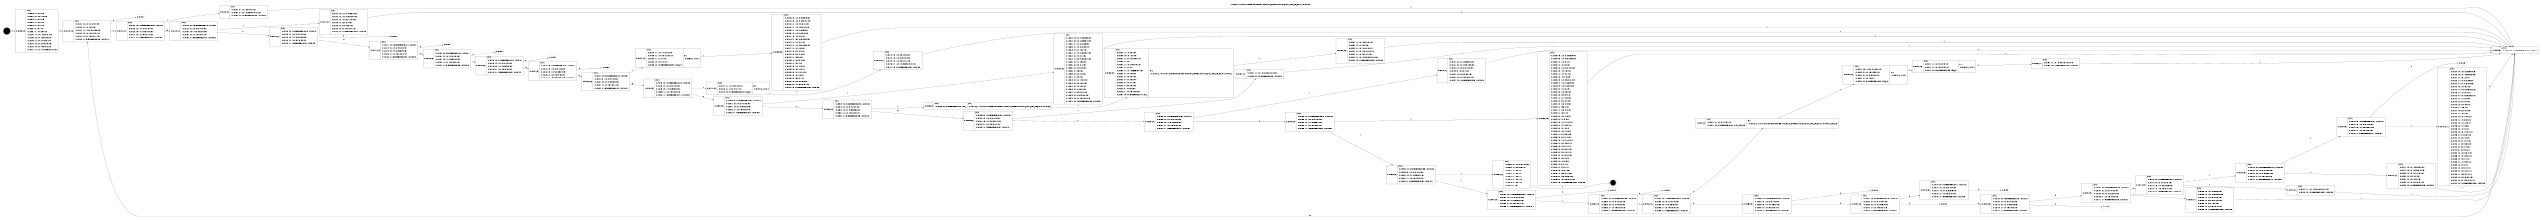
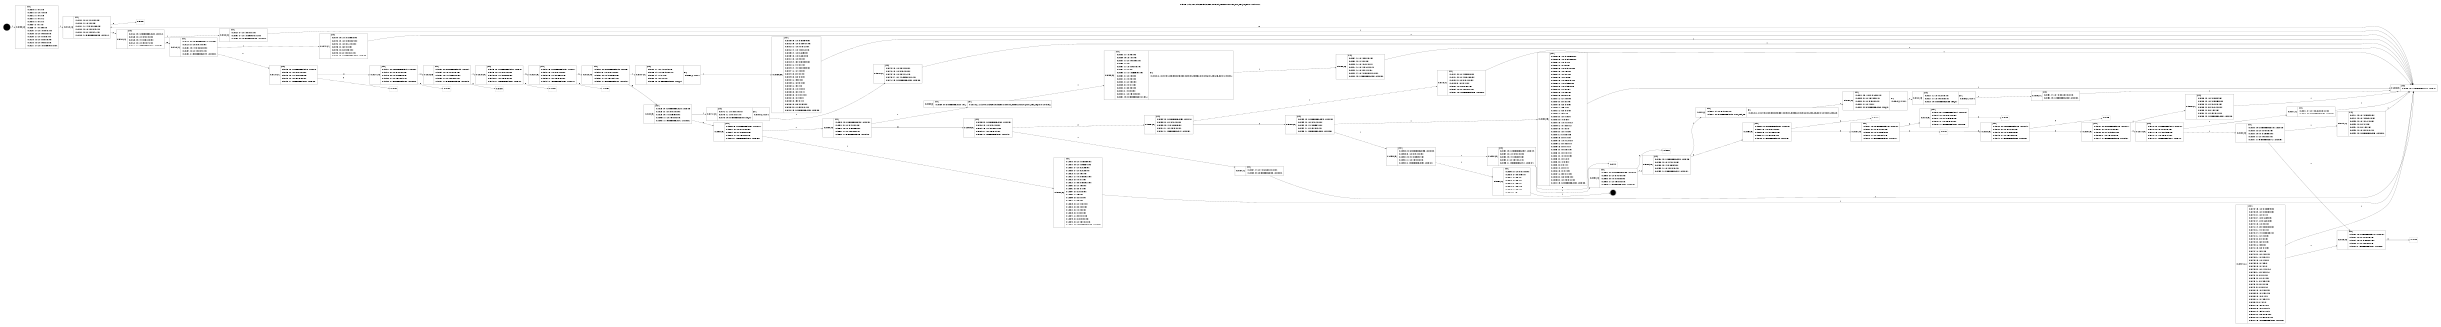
edge "0x40169c [25]" -> "0x401797 [144]": reversed
